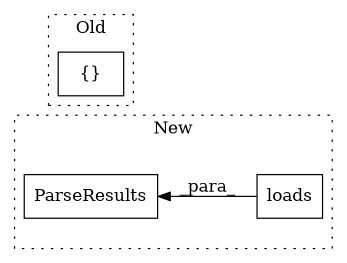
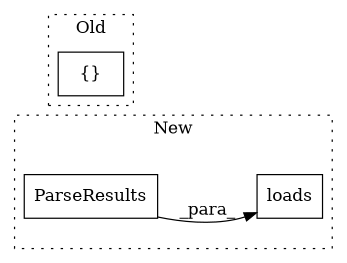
edge "loads" -> "ParseResults": reversed
